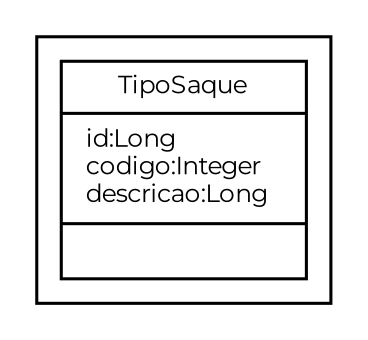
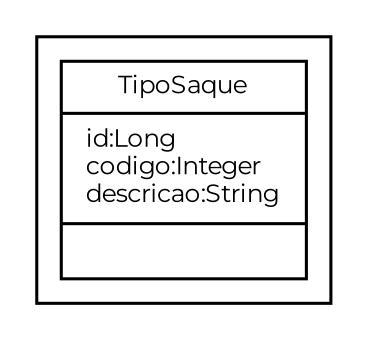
node "TipoSaque": text "descricao:Long" -> "descricao:String"
